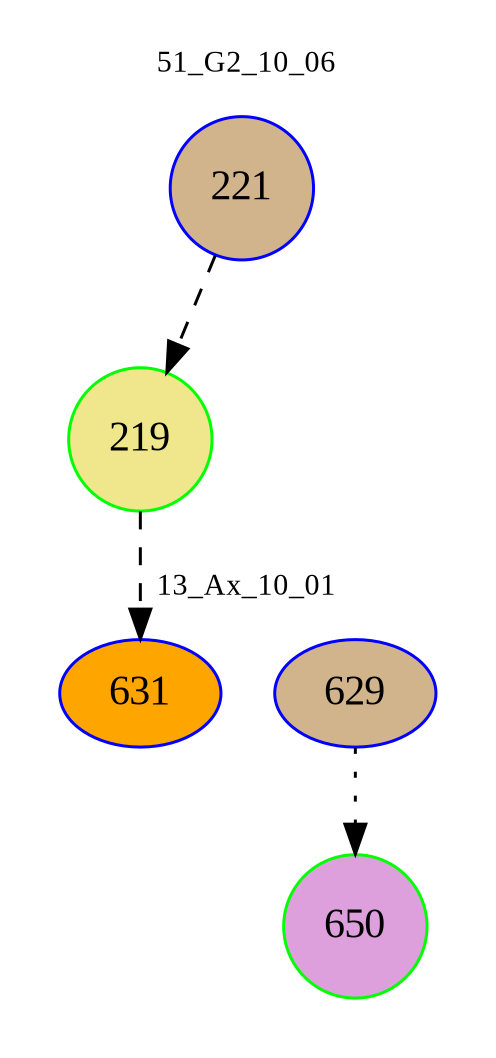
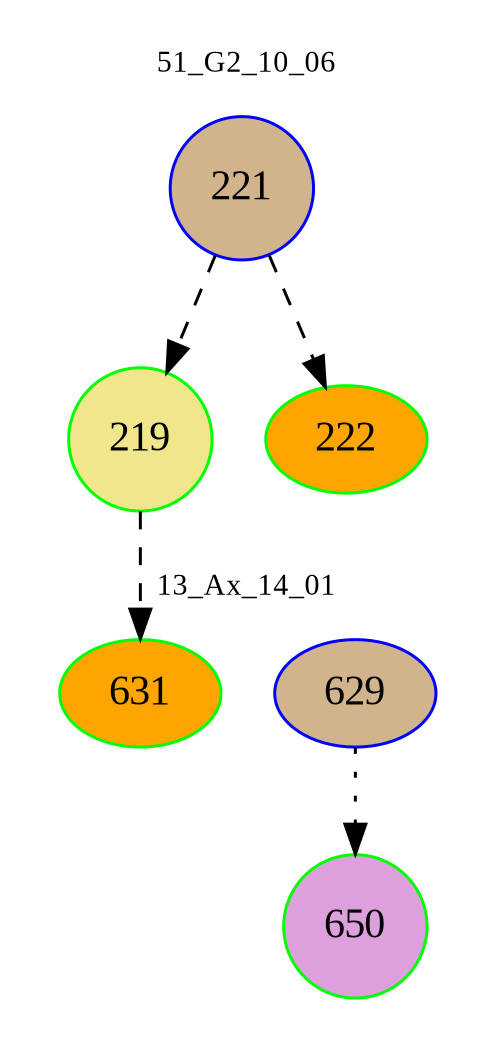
node "222": added
cluster "13_Ax_10_01": label "13_Ax_10_01" -> "13_Ax_14_01"
node "631": color blue -> green
